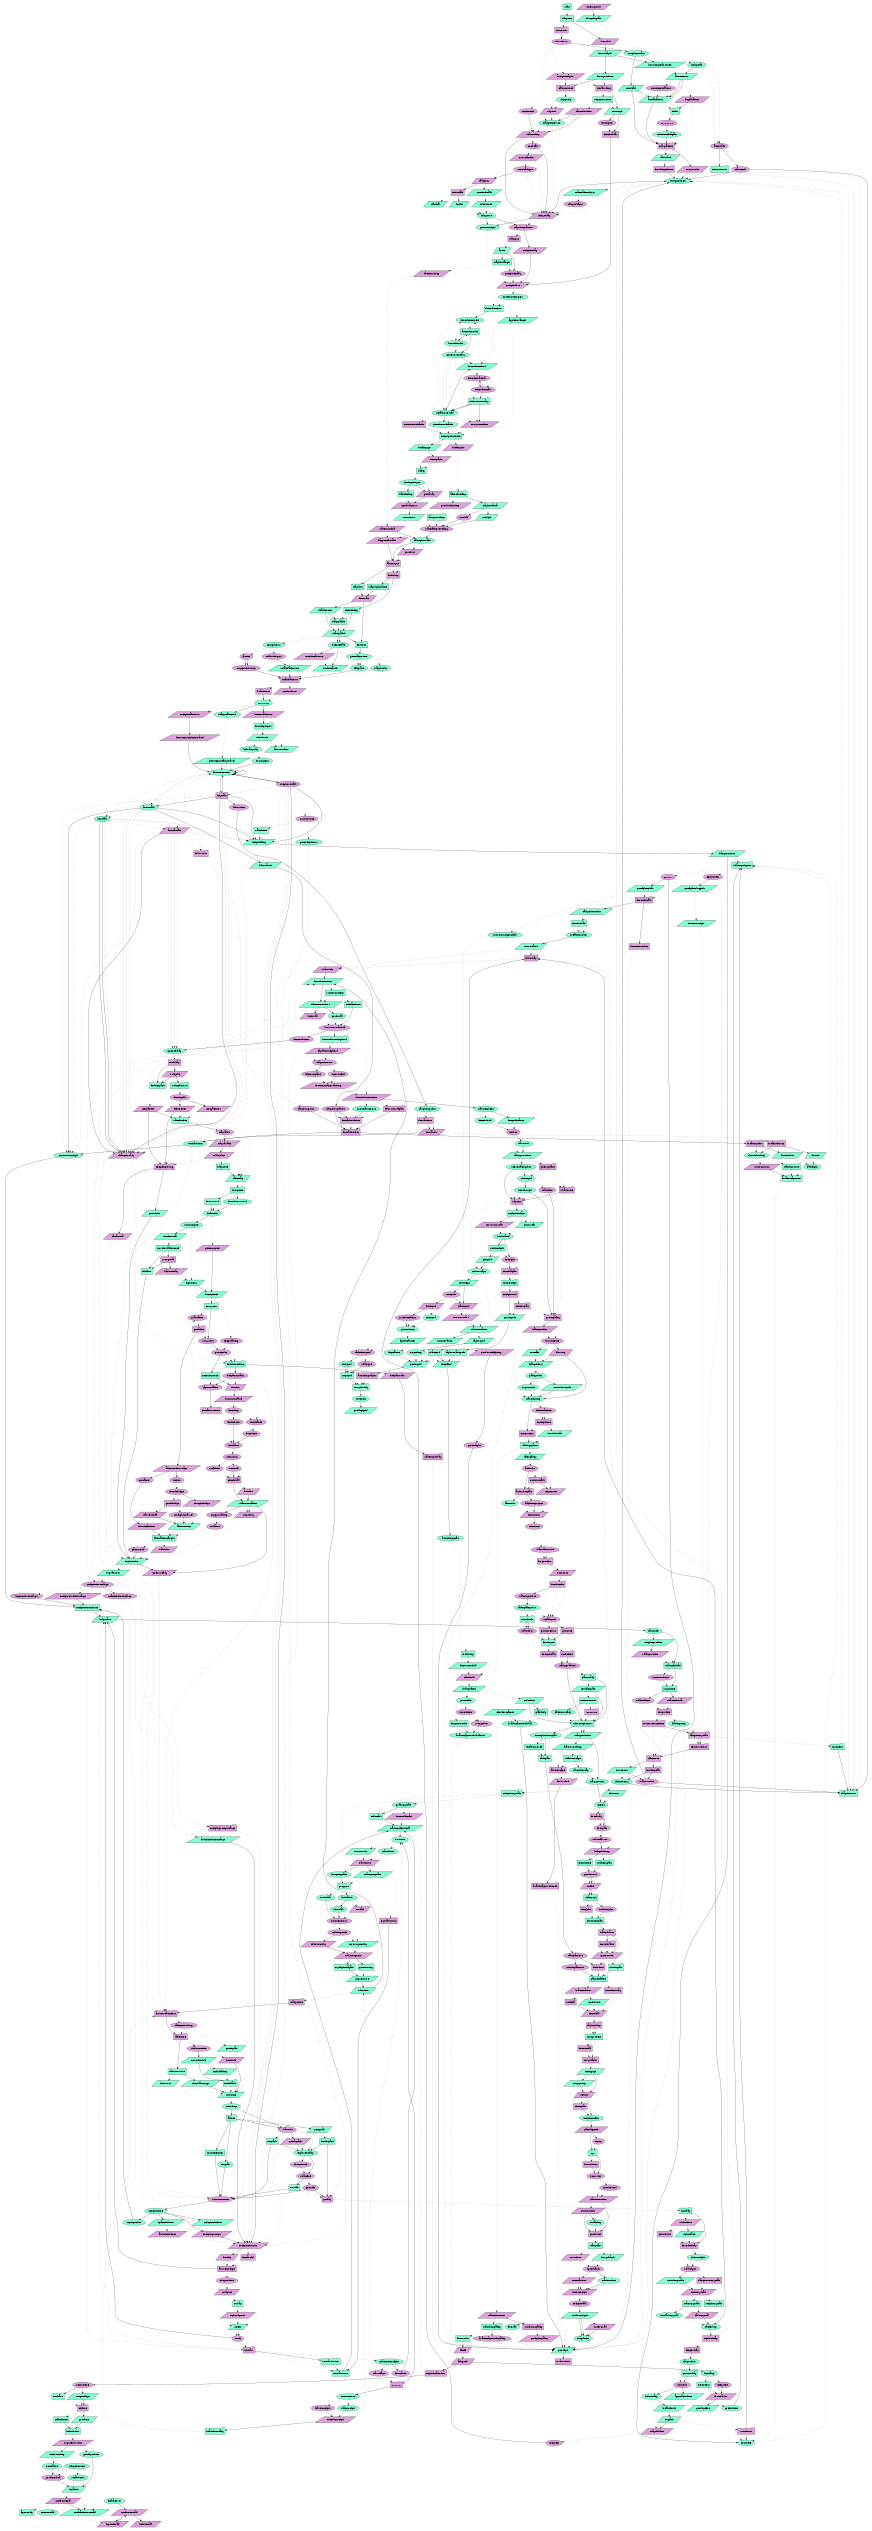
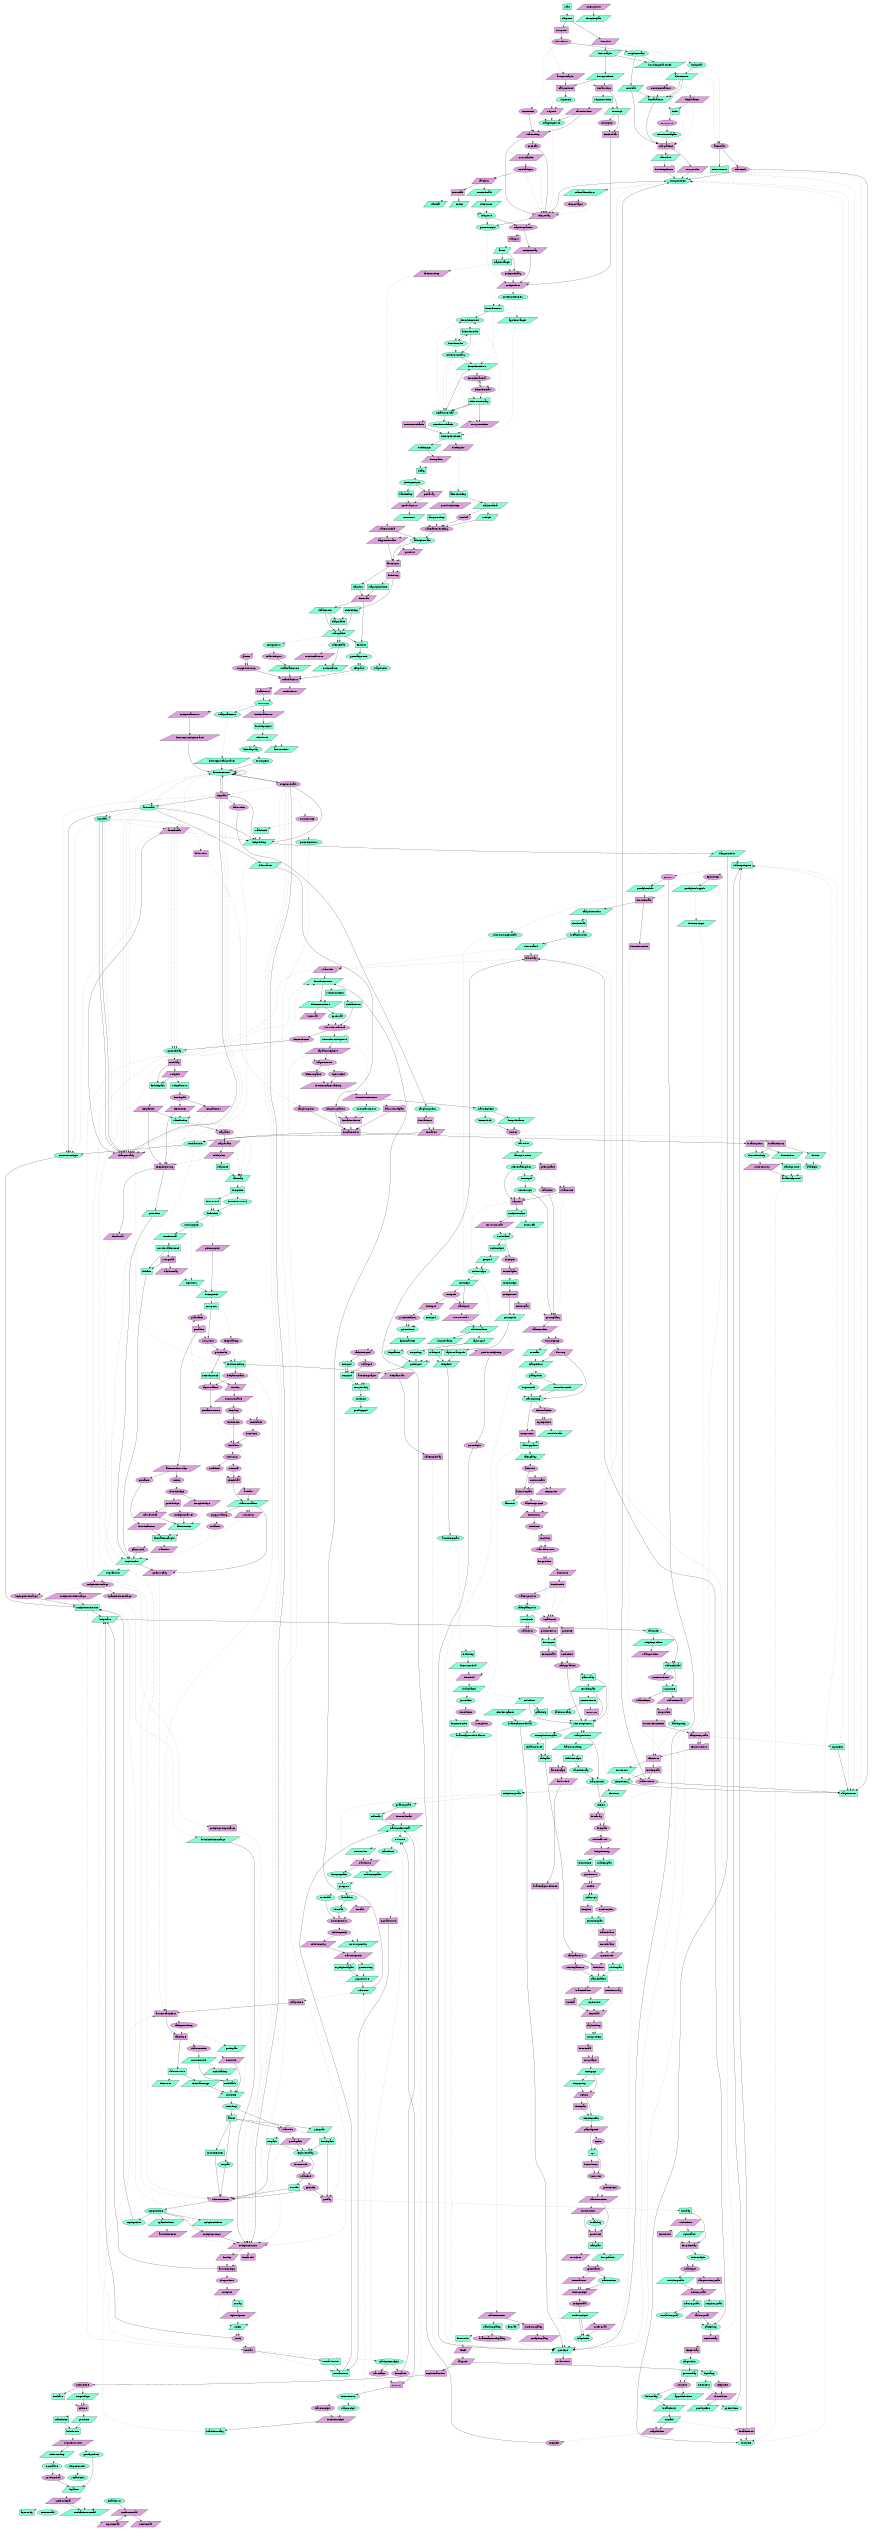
node "no_jillion": added
node "run_for_it": label "run_for_it" -> "donald_for_it"
